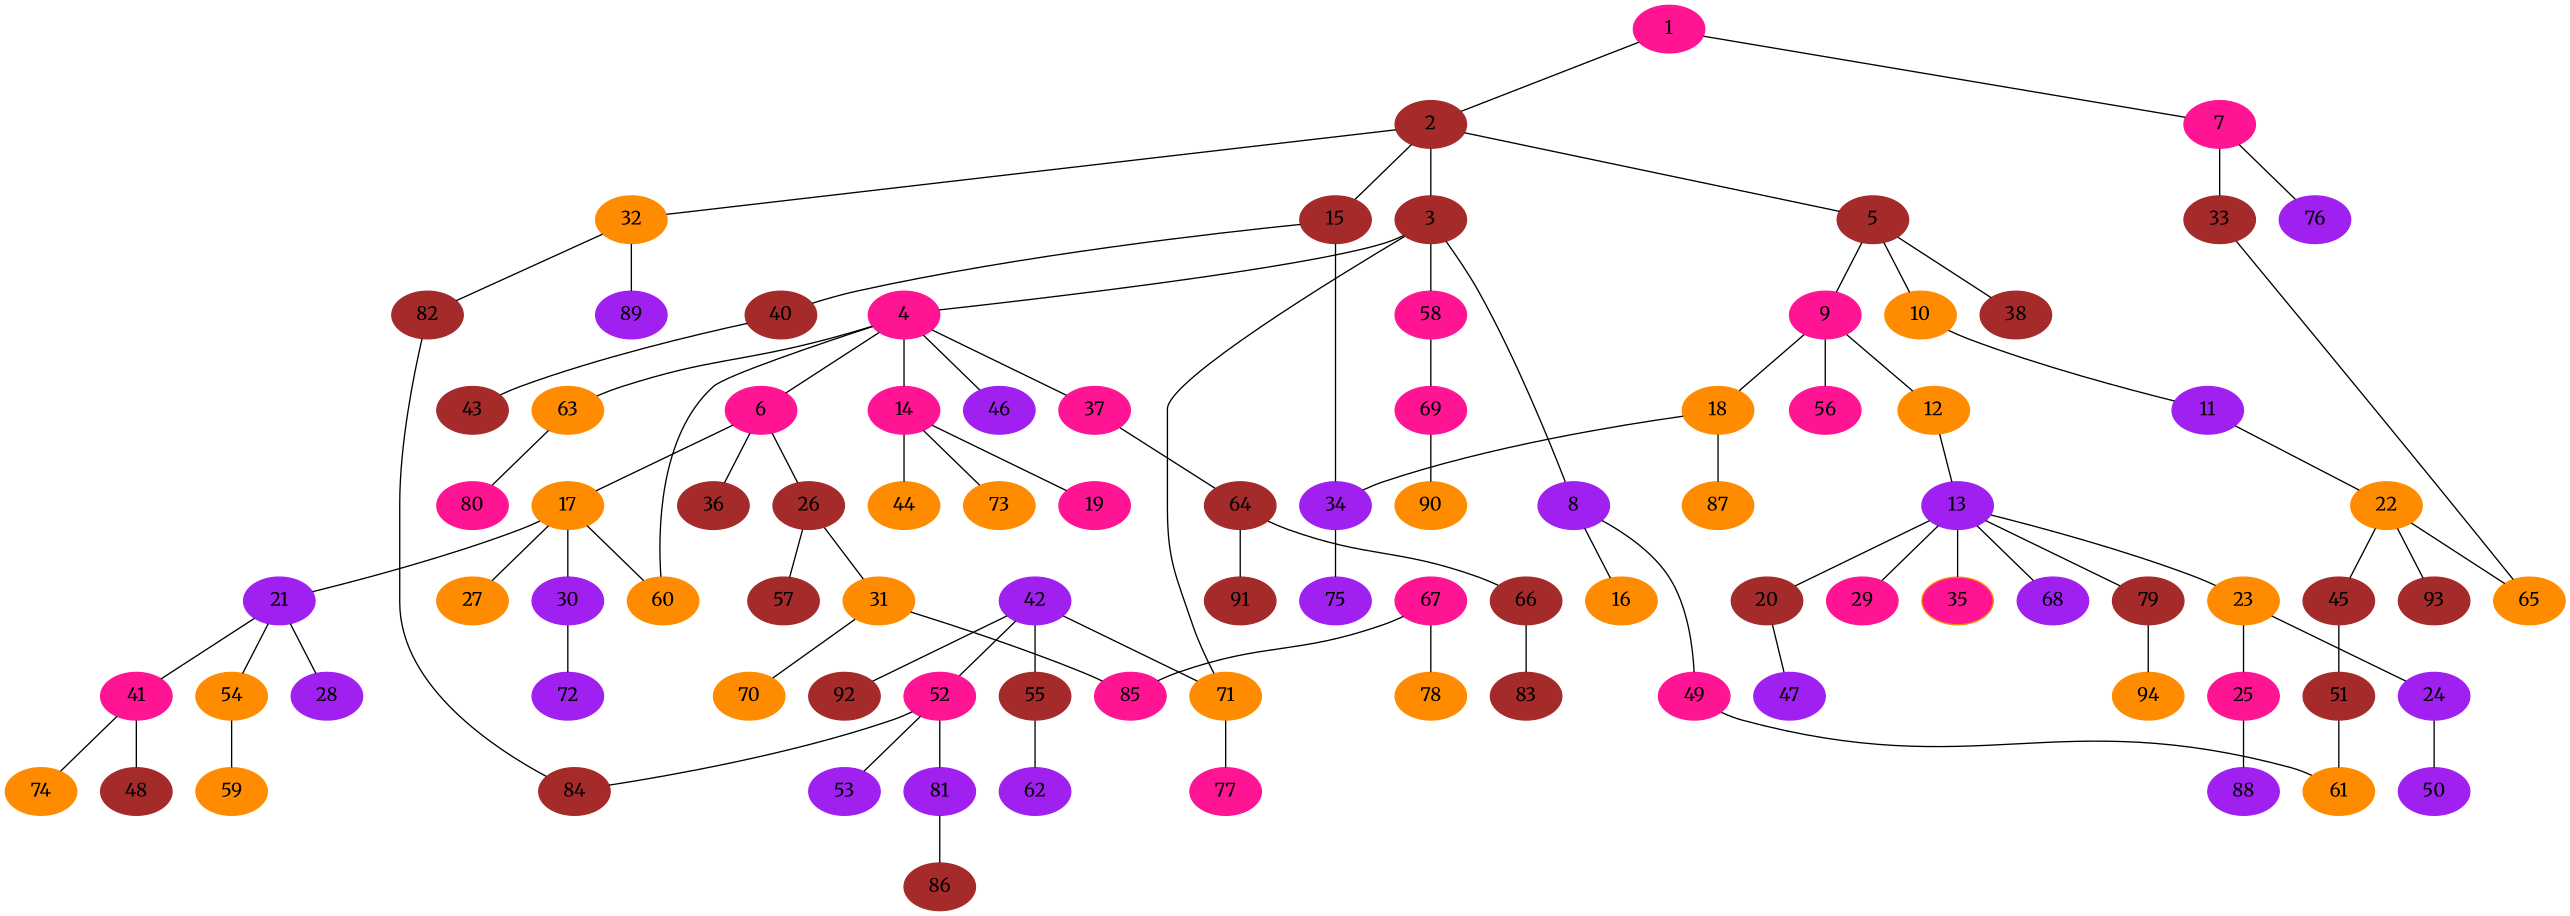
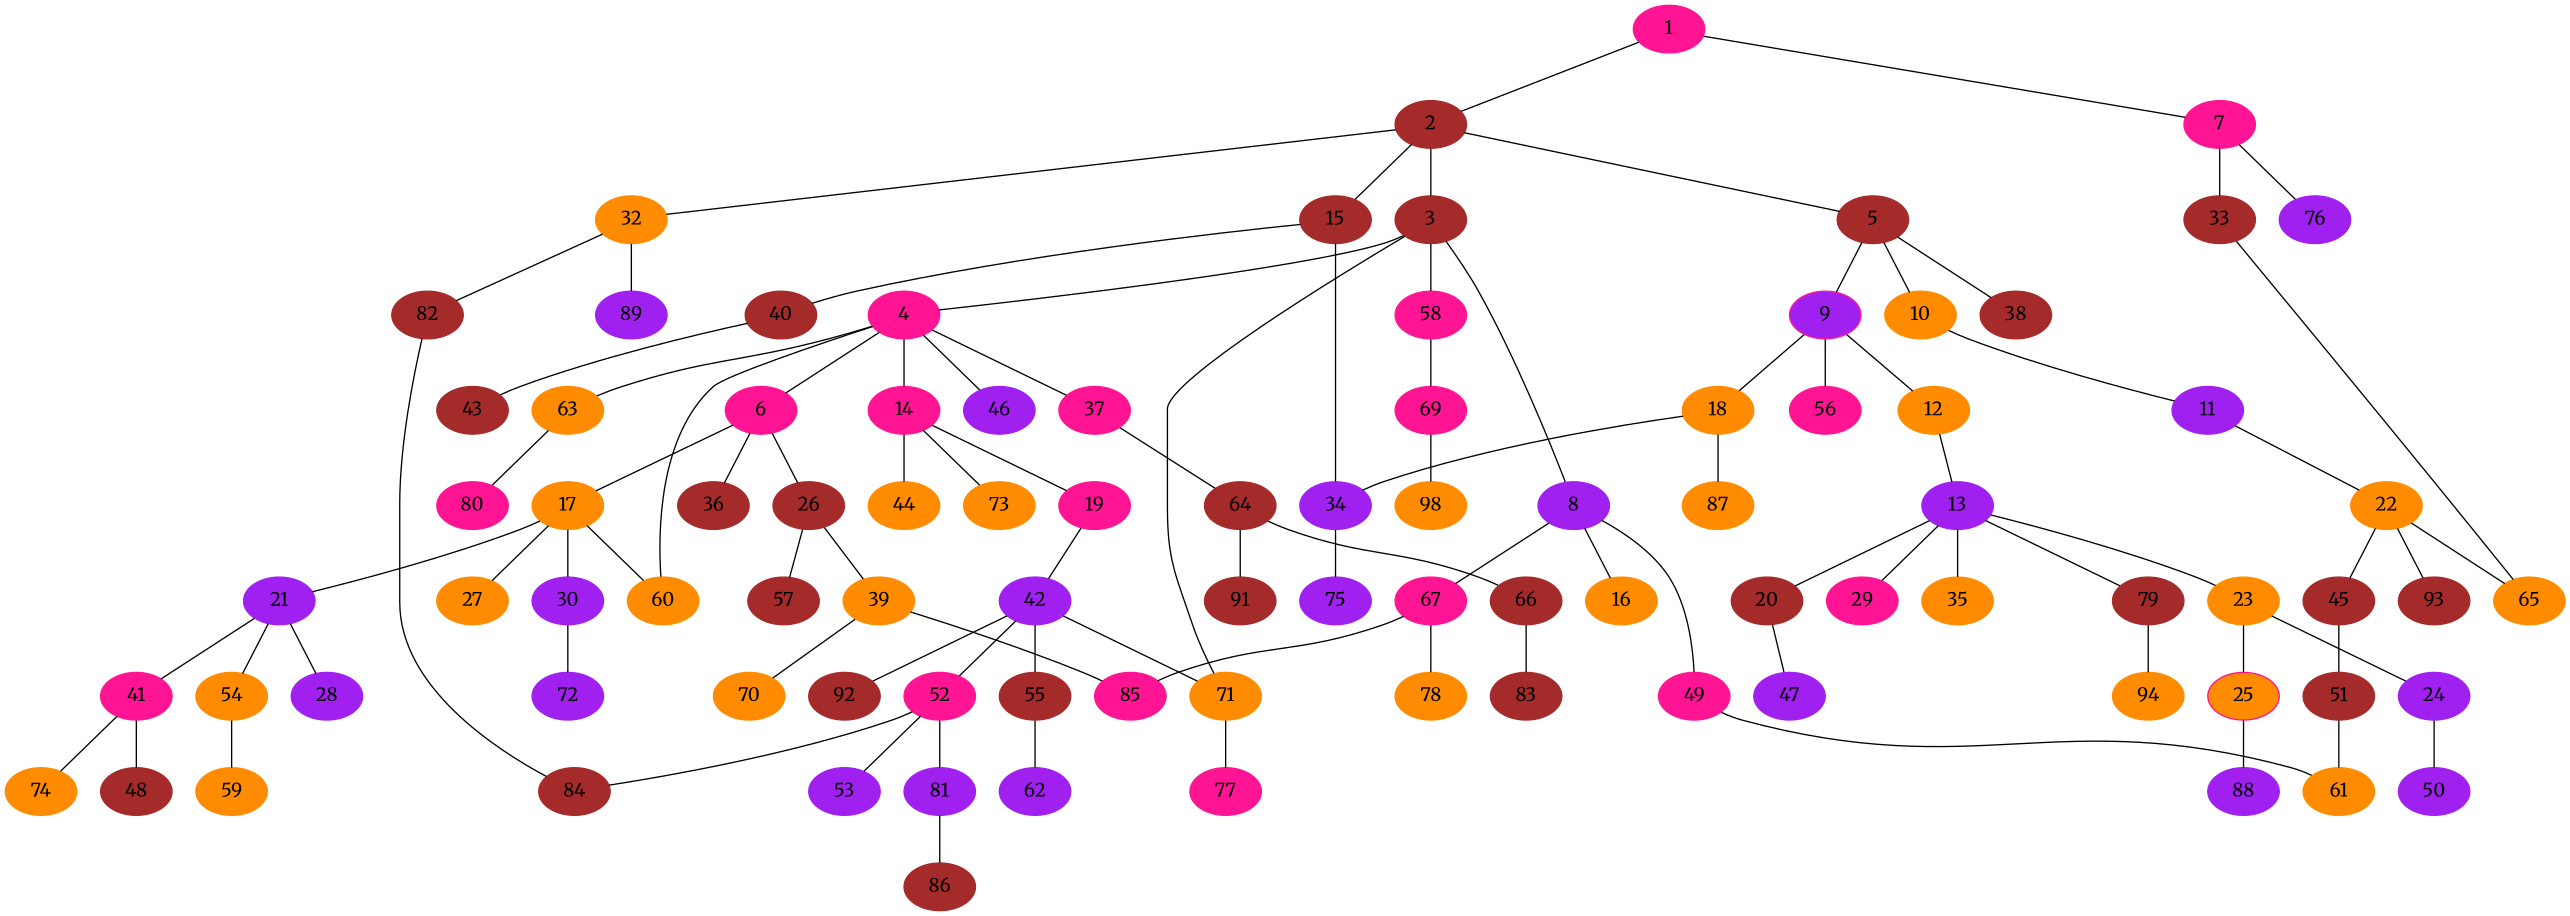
node "9": fillcolor deeppink -> purple
node "90": label "90" -> "98"
edge "19" -- "42": added
edge "8" -- "67": added
node "31": label "31" -> "39"
node "35": fillcolor deeppink -> darkorange
node "68": removed
node "25": fillcolor deeppink -> darkorange
